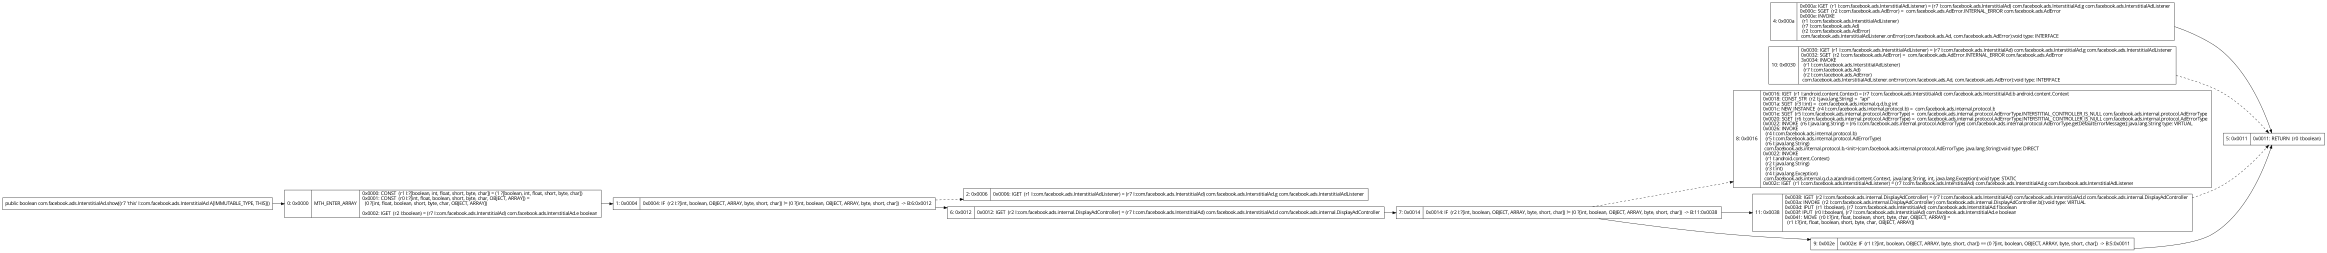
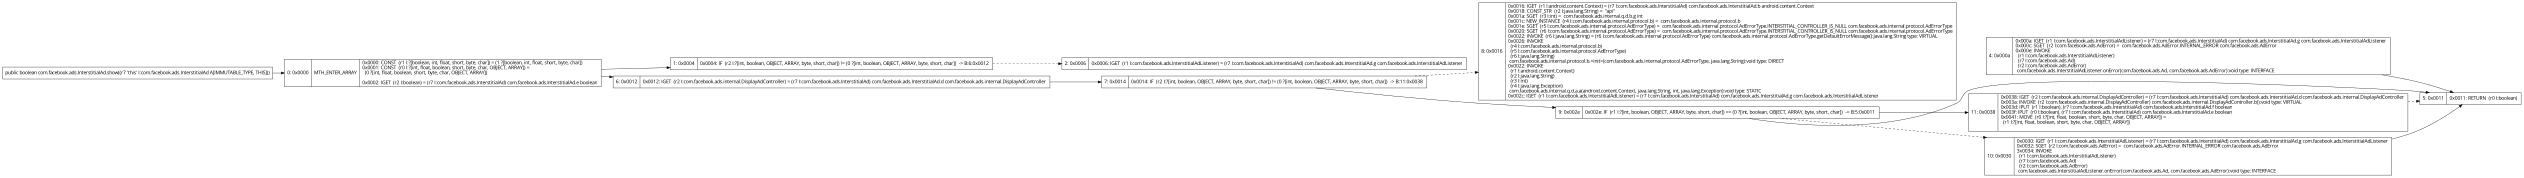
edge "10: 0x0030" -> "5: 0x0011": style dashed -> solid
edge "9: 0x002e" -> "10: 0x0030": added
edge "1: 0x0004" -> "6: 0x0012": now "0: 0x0000" -> "6: 0x0012"
edge "7: 0x0014" -> "11: 0x0038": now "9: 0x002e" -> "11: 0x0038"
